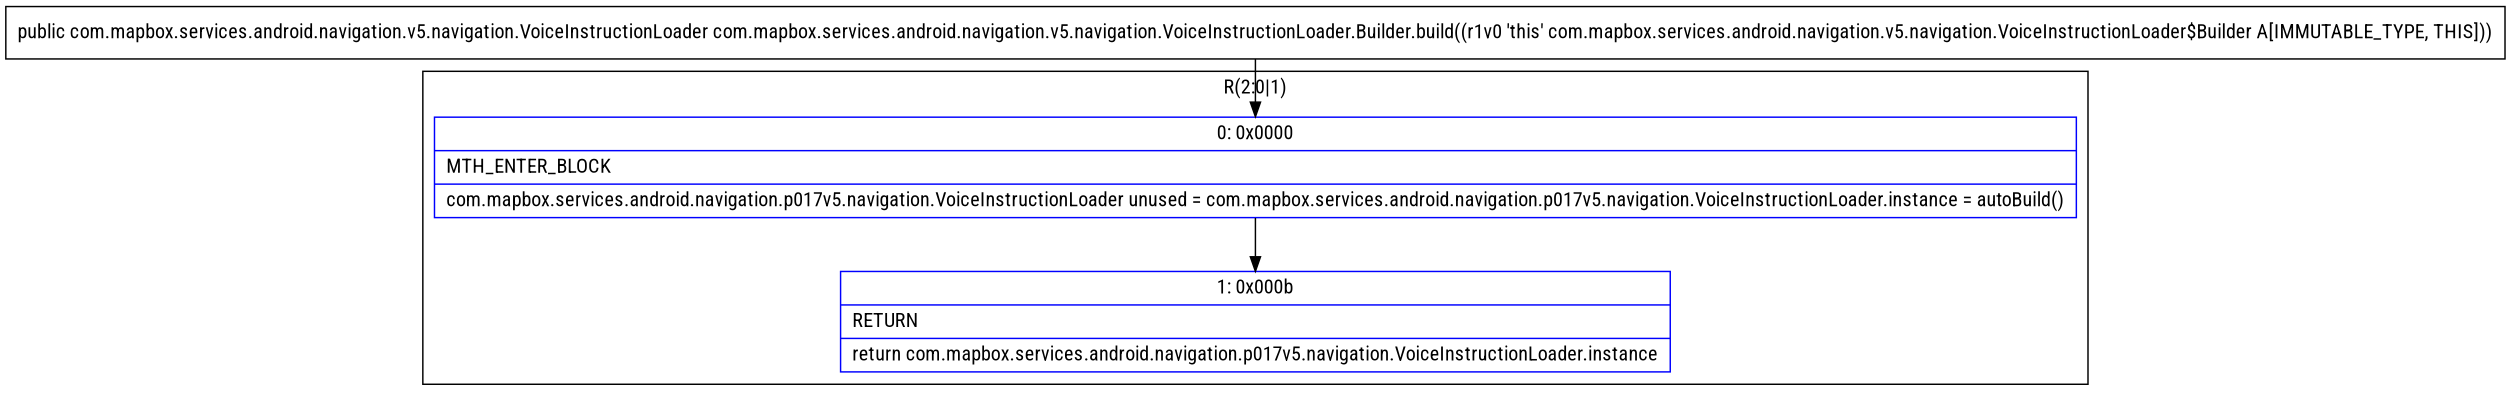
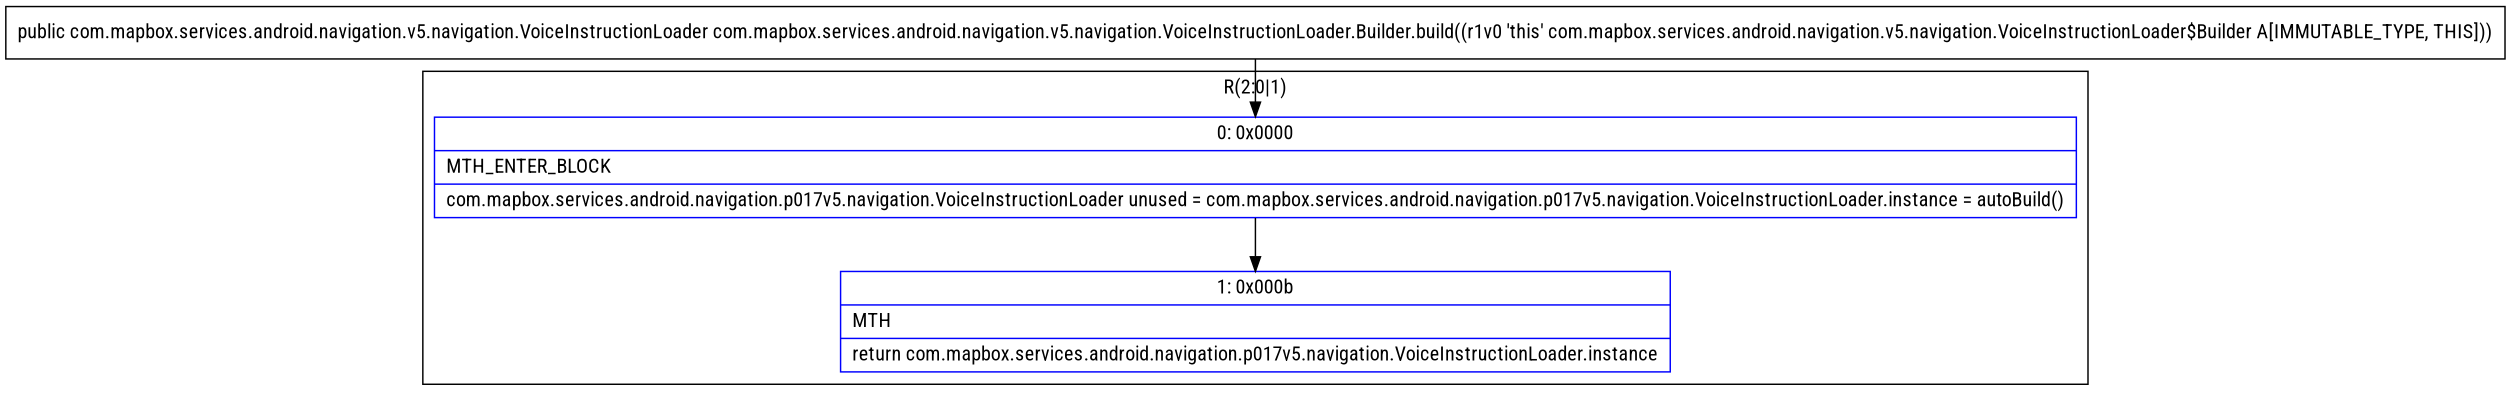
node "1: 0x000b": text "RETURN" -> "MTH"
